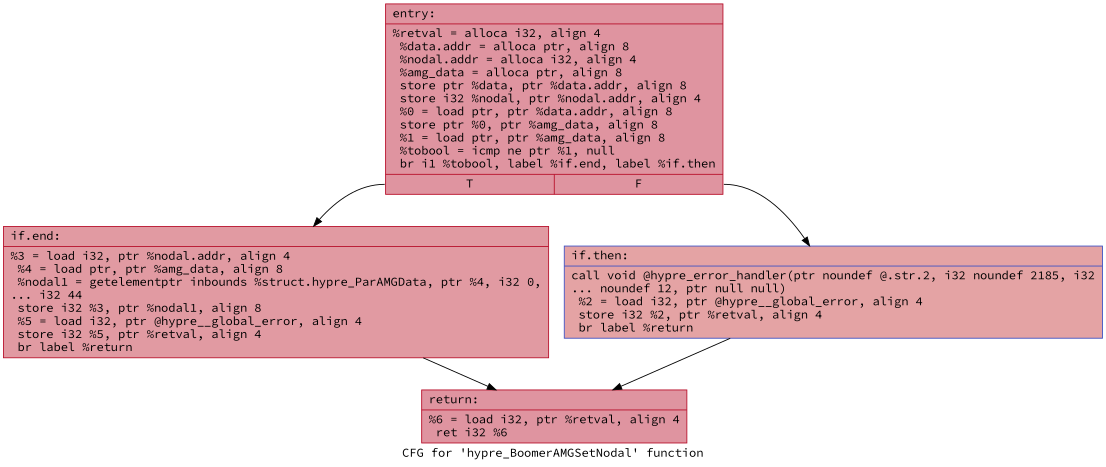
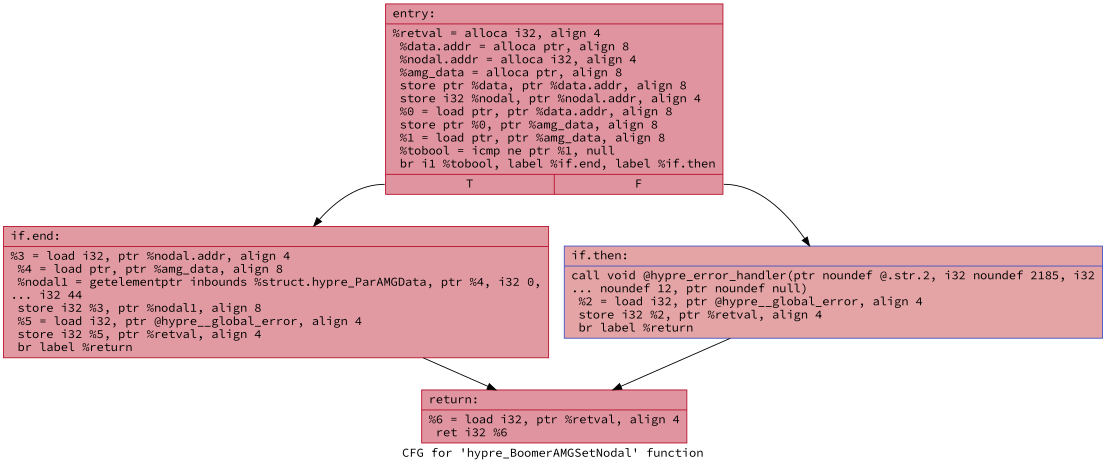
node "if.then:": text "... noundef 12, ptr null null)" -> "... noundef 12, ptr noundef null)"
